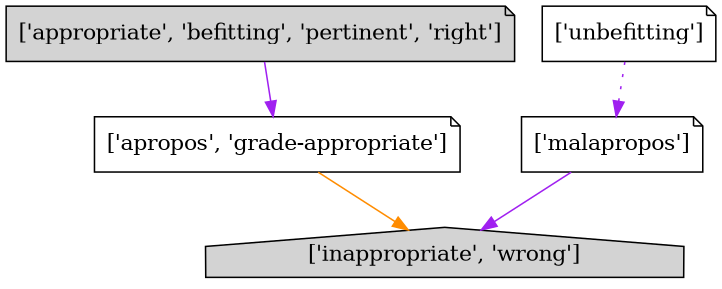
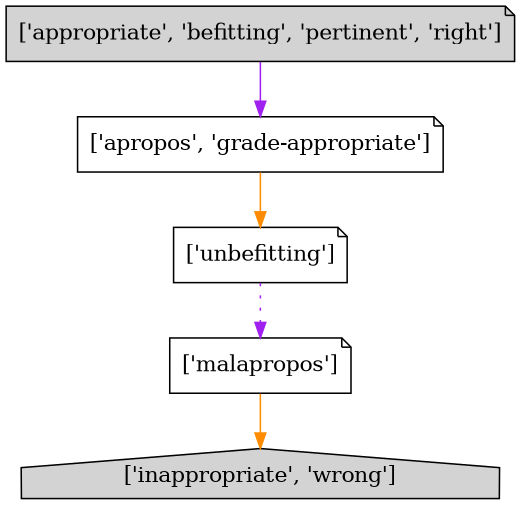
edge "['apropos', 'grade-appropriate']" -> "['inappropriate', 'wrong']": now "['apropos', 'grade-appropriate']" -> "['unbefitting']"
edge "['malapropos']" -> "['inappropriate', 'wrong']": color purple -> darkorange
